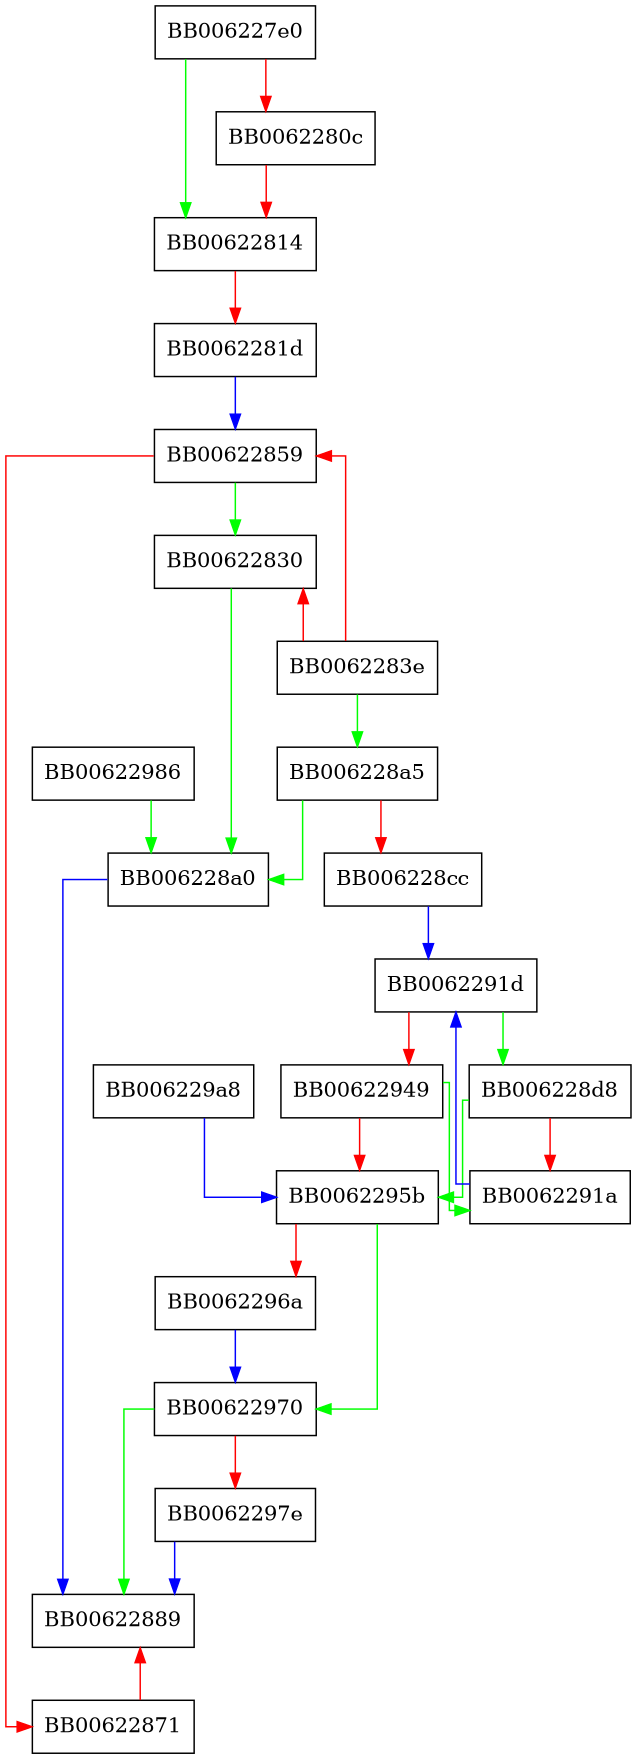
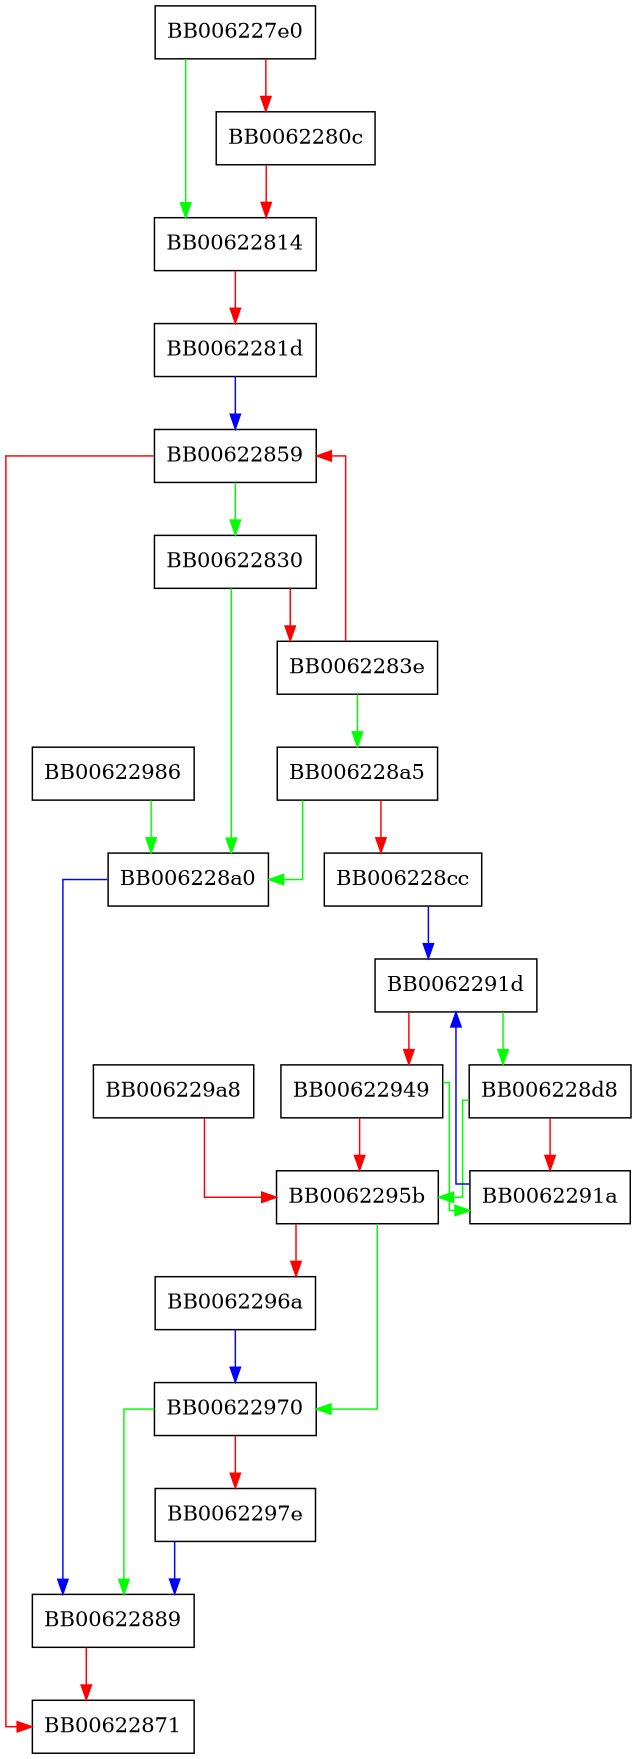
edge "BB0062283e" -> "BB00622830": reversed
edge "BB006229a8" -> "BB0062295b": color blue -> red
edge "BB00622871" -> "BB00622889": reversed
